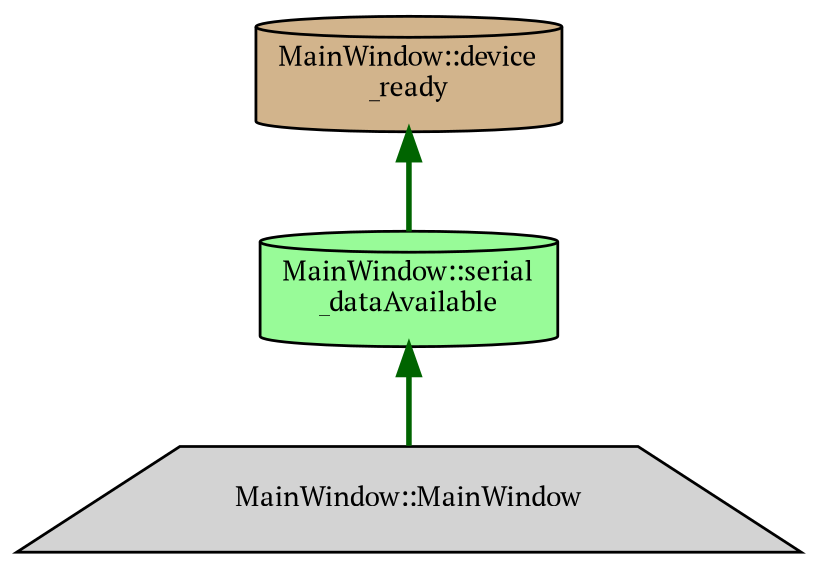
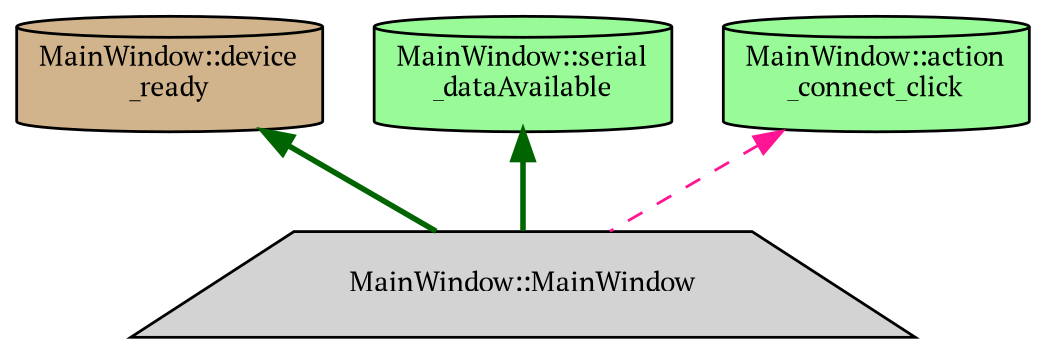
node "MainWindow::action _connect_click": added
edge "MainWindow::serial _dataAvailable" -> "MainWindow::device _ready": now "MainWindow::MainWindow" -> "MainWindow::device _ready"
